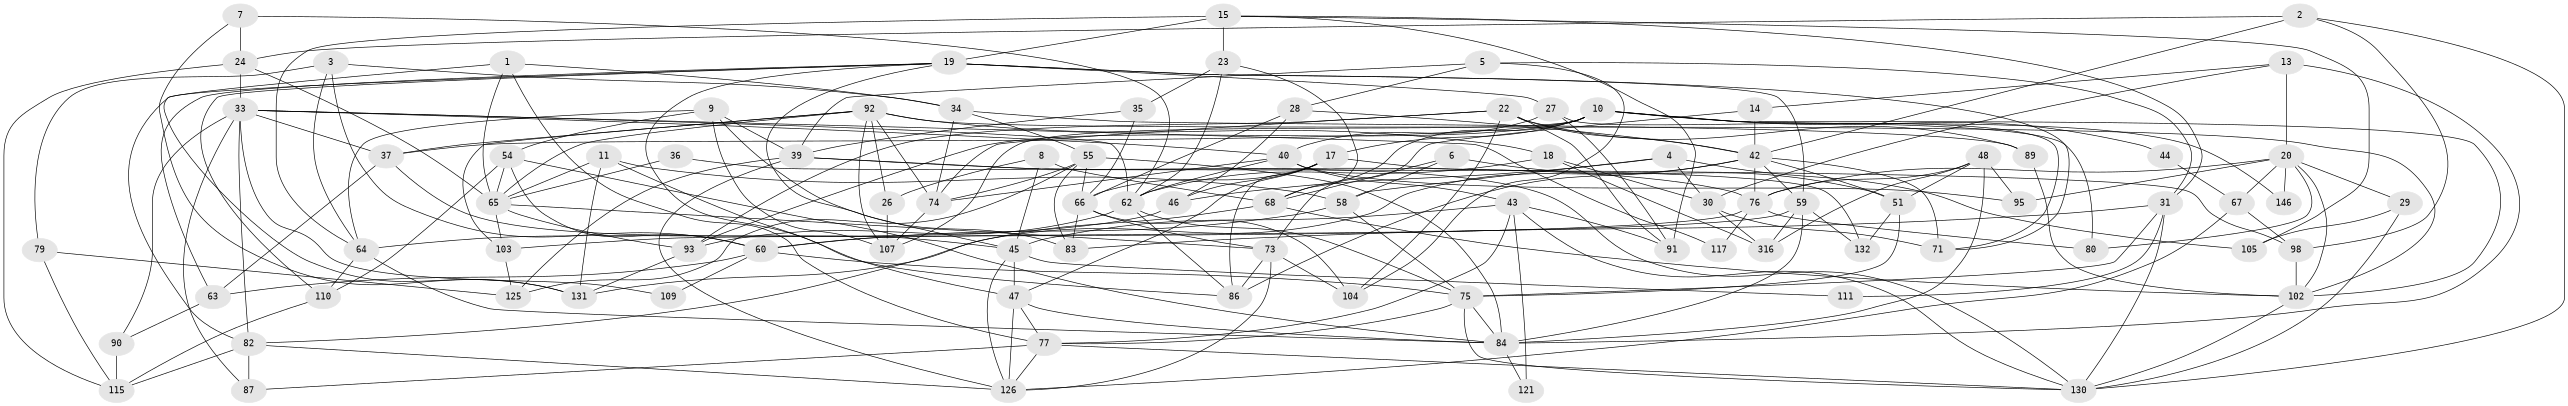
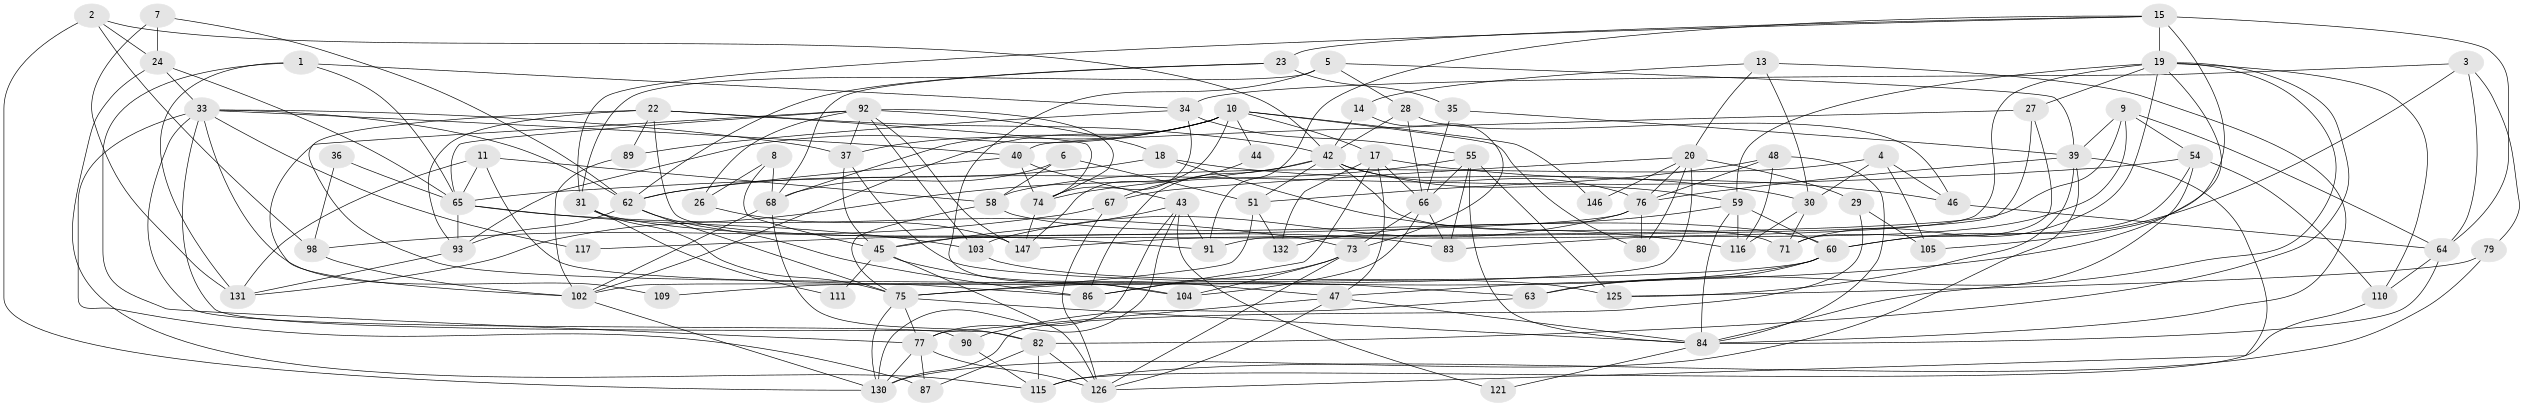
node "95": removed
node "107": label "107" -> "147"
node "316": label "316" -> "116"
edge "31" -- "130": removed
